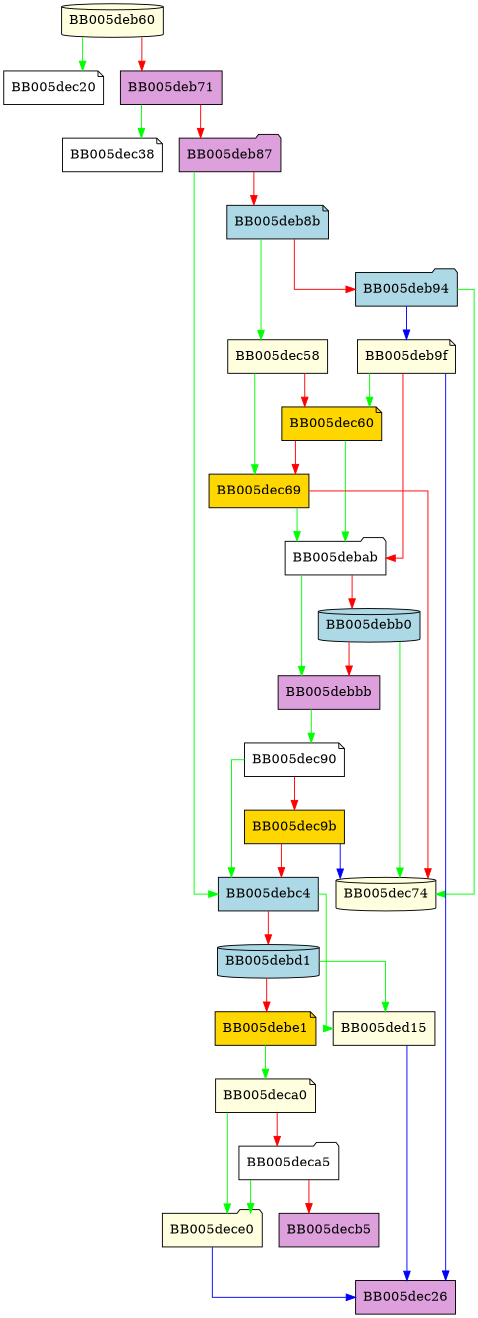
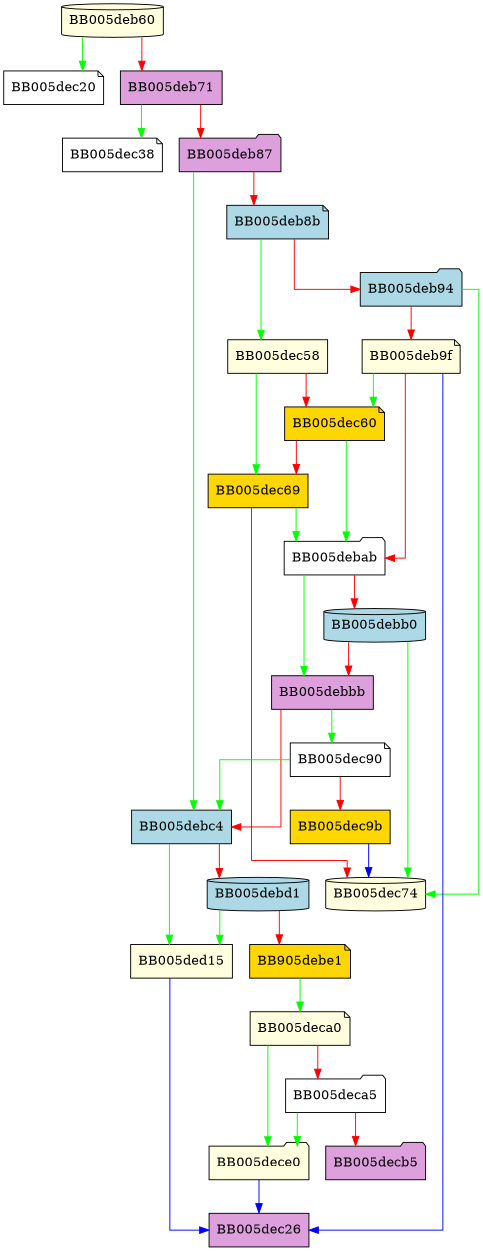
edge "BB005deb94" -> "BB005deb9f": color blue -> red
edge "BB005dec9b" -> "BB005debc4": now "BB005debbb" -> "BB005debc4"
node "BB005debe1": label "BB005debe1" -> "BB905debe1"
node "BB005decb5": shape box -> folder
